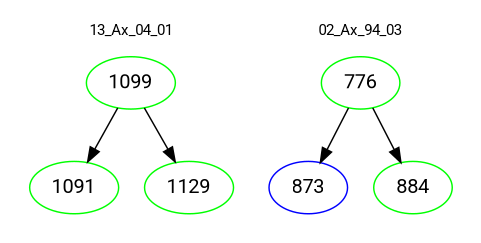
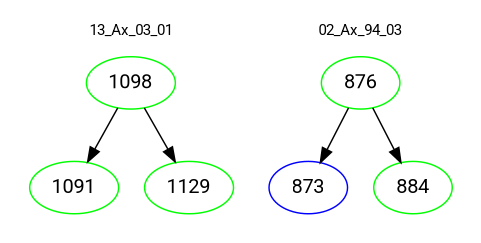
cluster "13_Ax_04_01": label "13_Ax_04_01" -> "13_Ax_03_01"
node "1099": label "1099" -> "1098"
node "776": label "776" -> "876"
